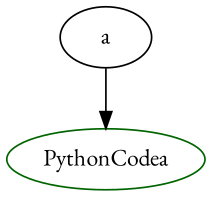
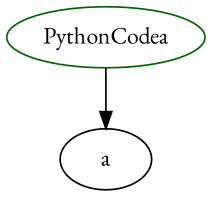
edge "a" -> "PythonCodea": reversed
